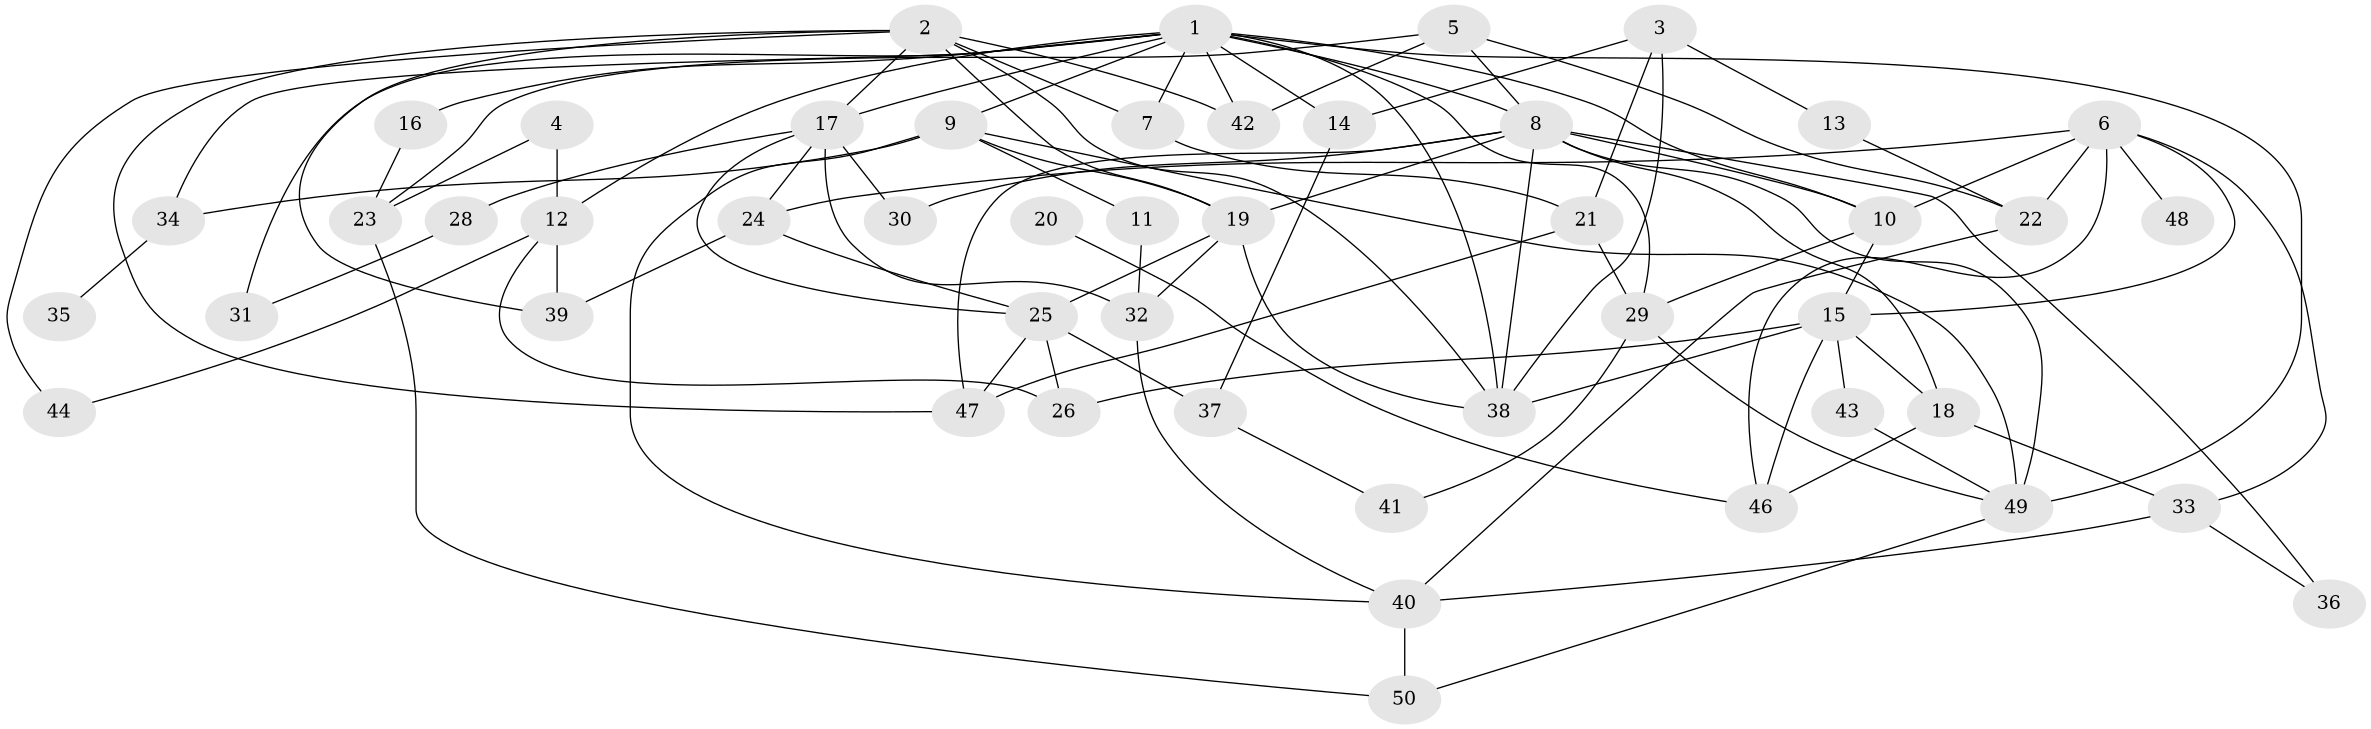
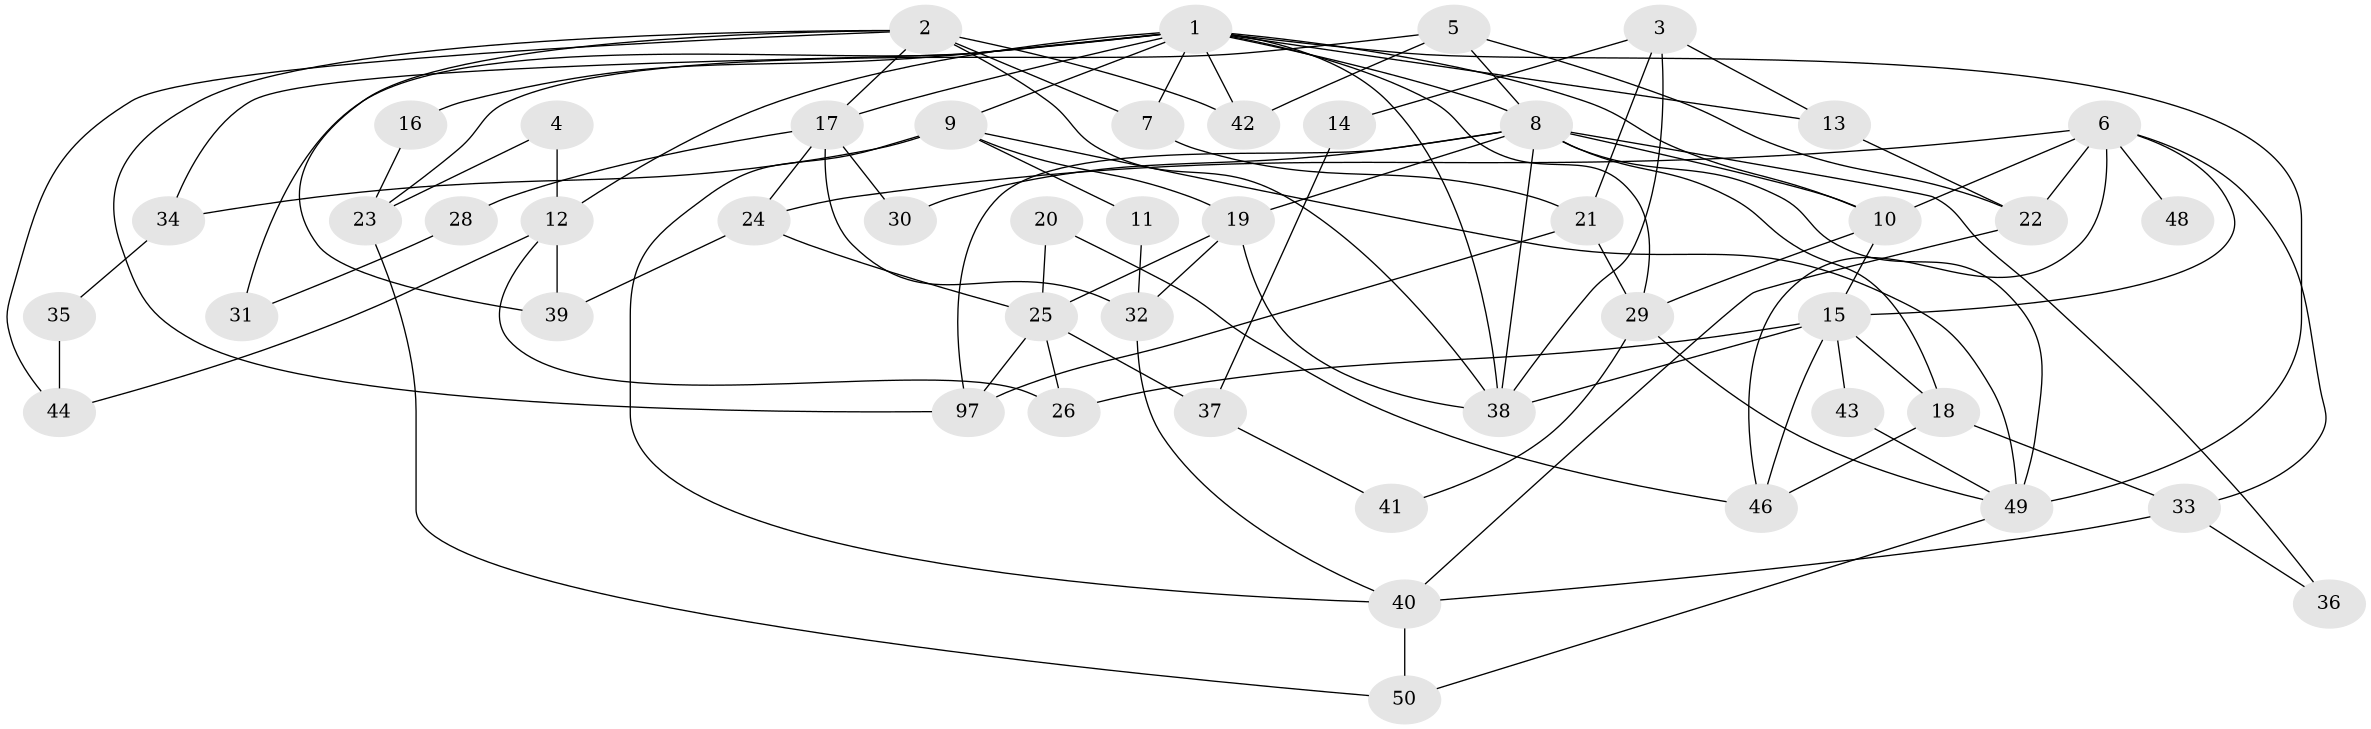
edge "1" -- "14": now "1" -- "13"
edge "2" -- "19": removed
edge "17" -- "25": now "20" -- "25"
edge "35" -- "44": added
node "47": label "47" -> "97"
